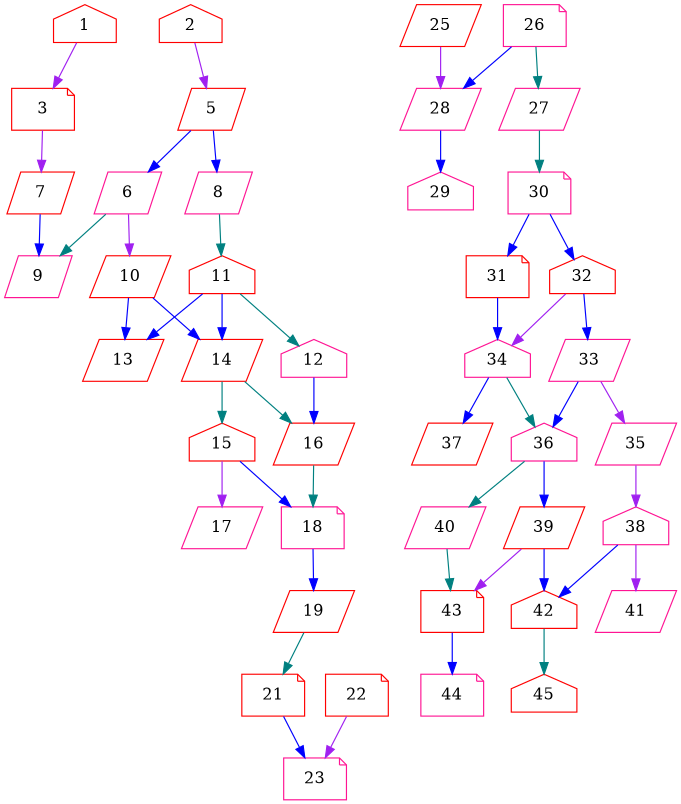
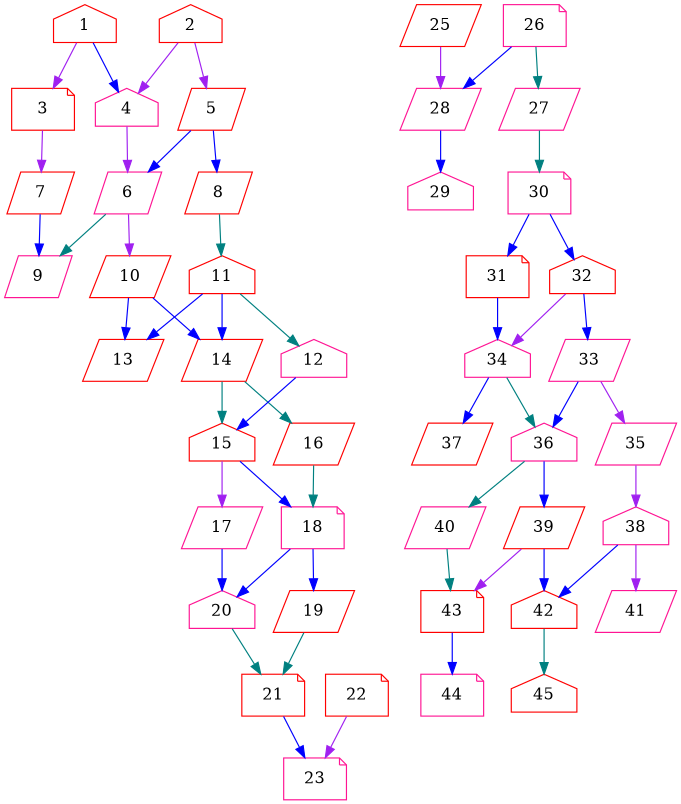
node "4": added
node "8": color deeppink -> red
edge "12" -> "16": now "12" -> "15"
node "20": added
